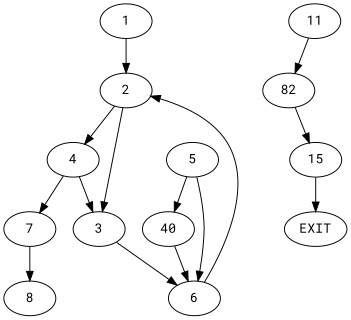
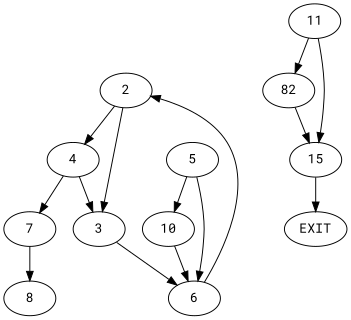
node "1": removed
edge "11" -> "15": added
node "40": label "40" -> "10"
